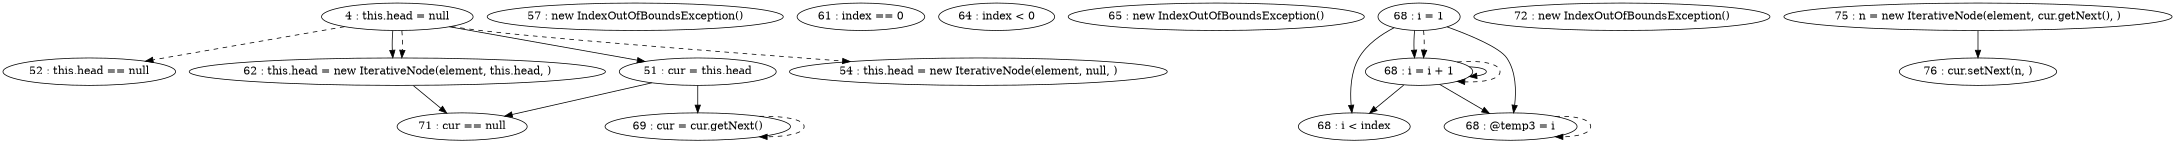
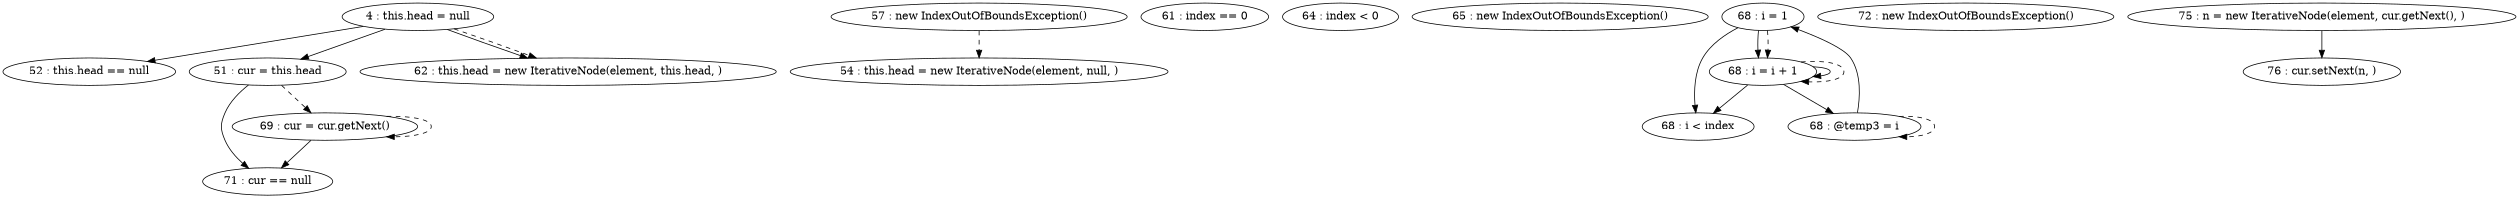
edge "4 : this.head = null" -> "52 : this.head == null": style dashed -> solid
edge "4 : this.head = null" -> "54 : this.head = new IterativeNode(element, null, )": now "57 : new IndexOutOfBoundsException()" -> "54 : this.head = new IterativeNode(element, null, )"
edge "68 : i = 1" -> "68 : @temp3 = i": reversed
edge "51 : cur = this.head" -> "69 : cur = cur.getNext()": style solid -> dashed
edge "62 : this.head = new IterativeNode(element, this.head, )" -> "71 : cur == null": now "69 : cur = cur.getNext()" -> "71 : cur == null"
